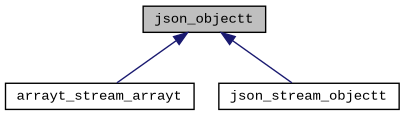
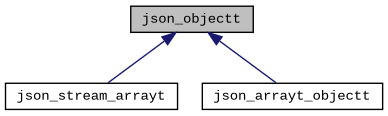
node "arrayt_stream_arrayt": label "arrayt_stream_arrayt" -> "json_stream_arrayt"
node "json_stream_objectt": label "json_stream_objectt" -> "json_arrayt_objectt"
